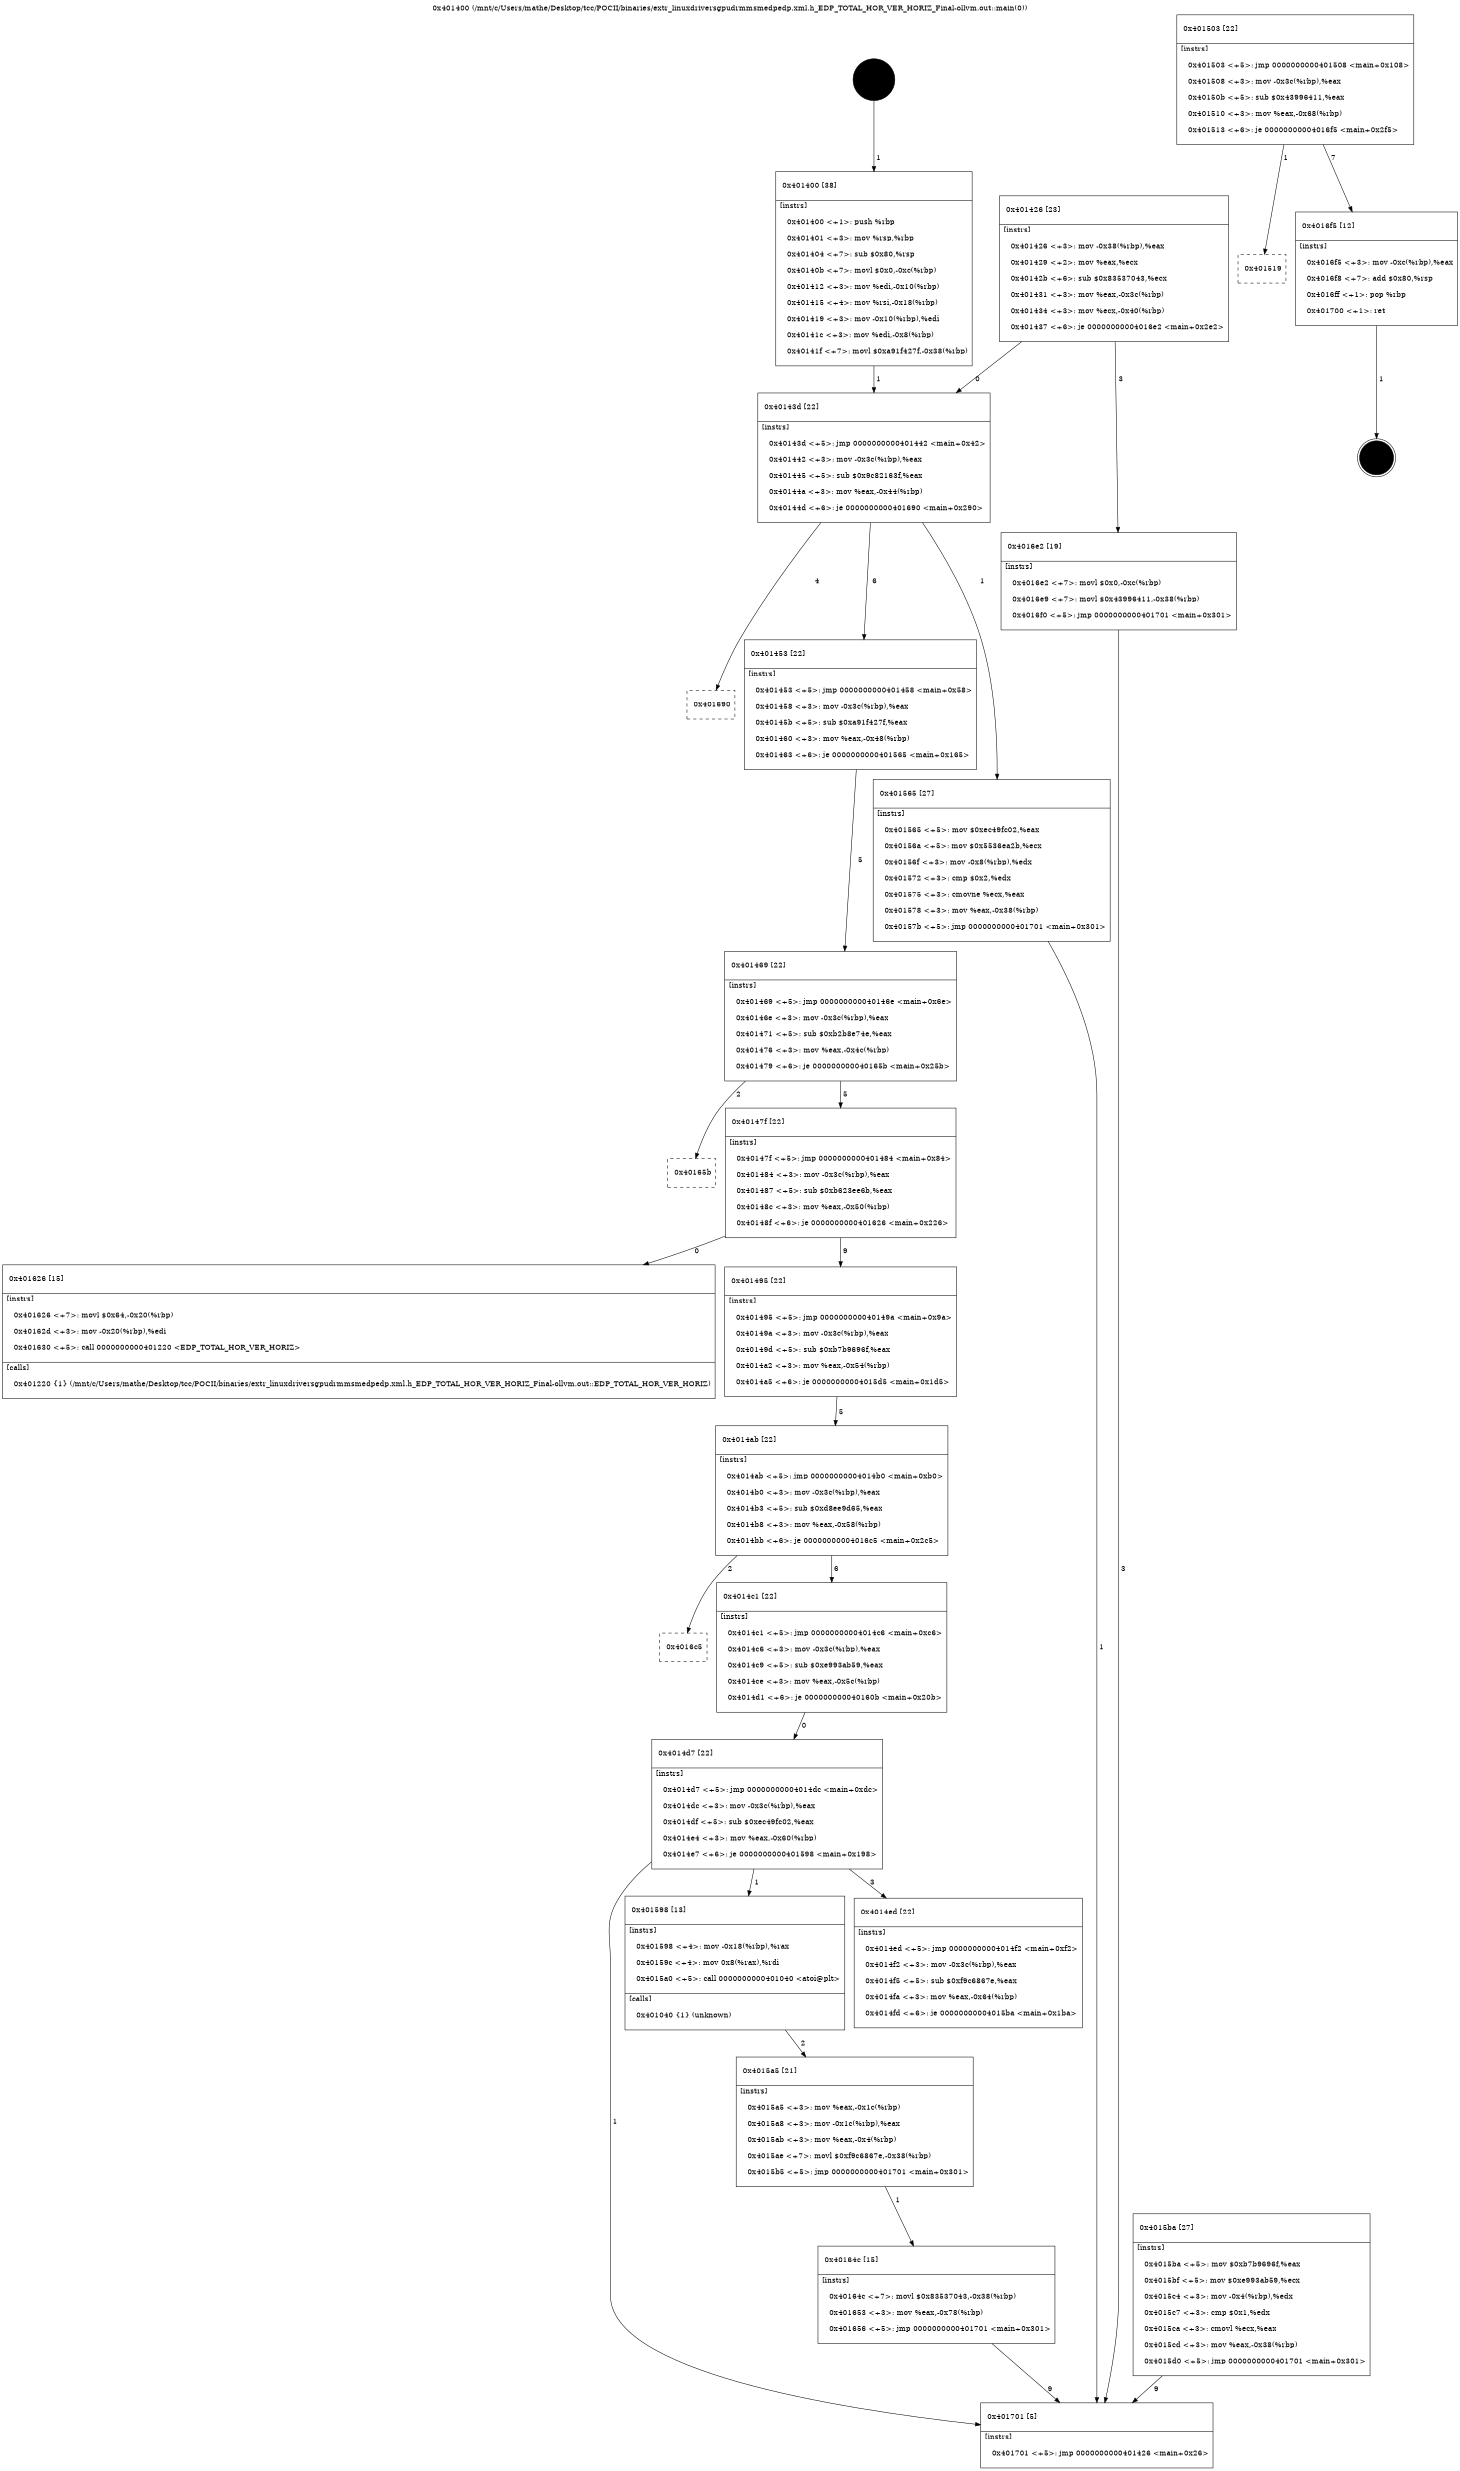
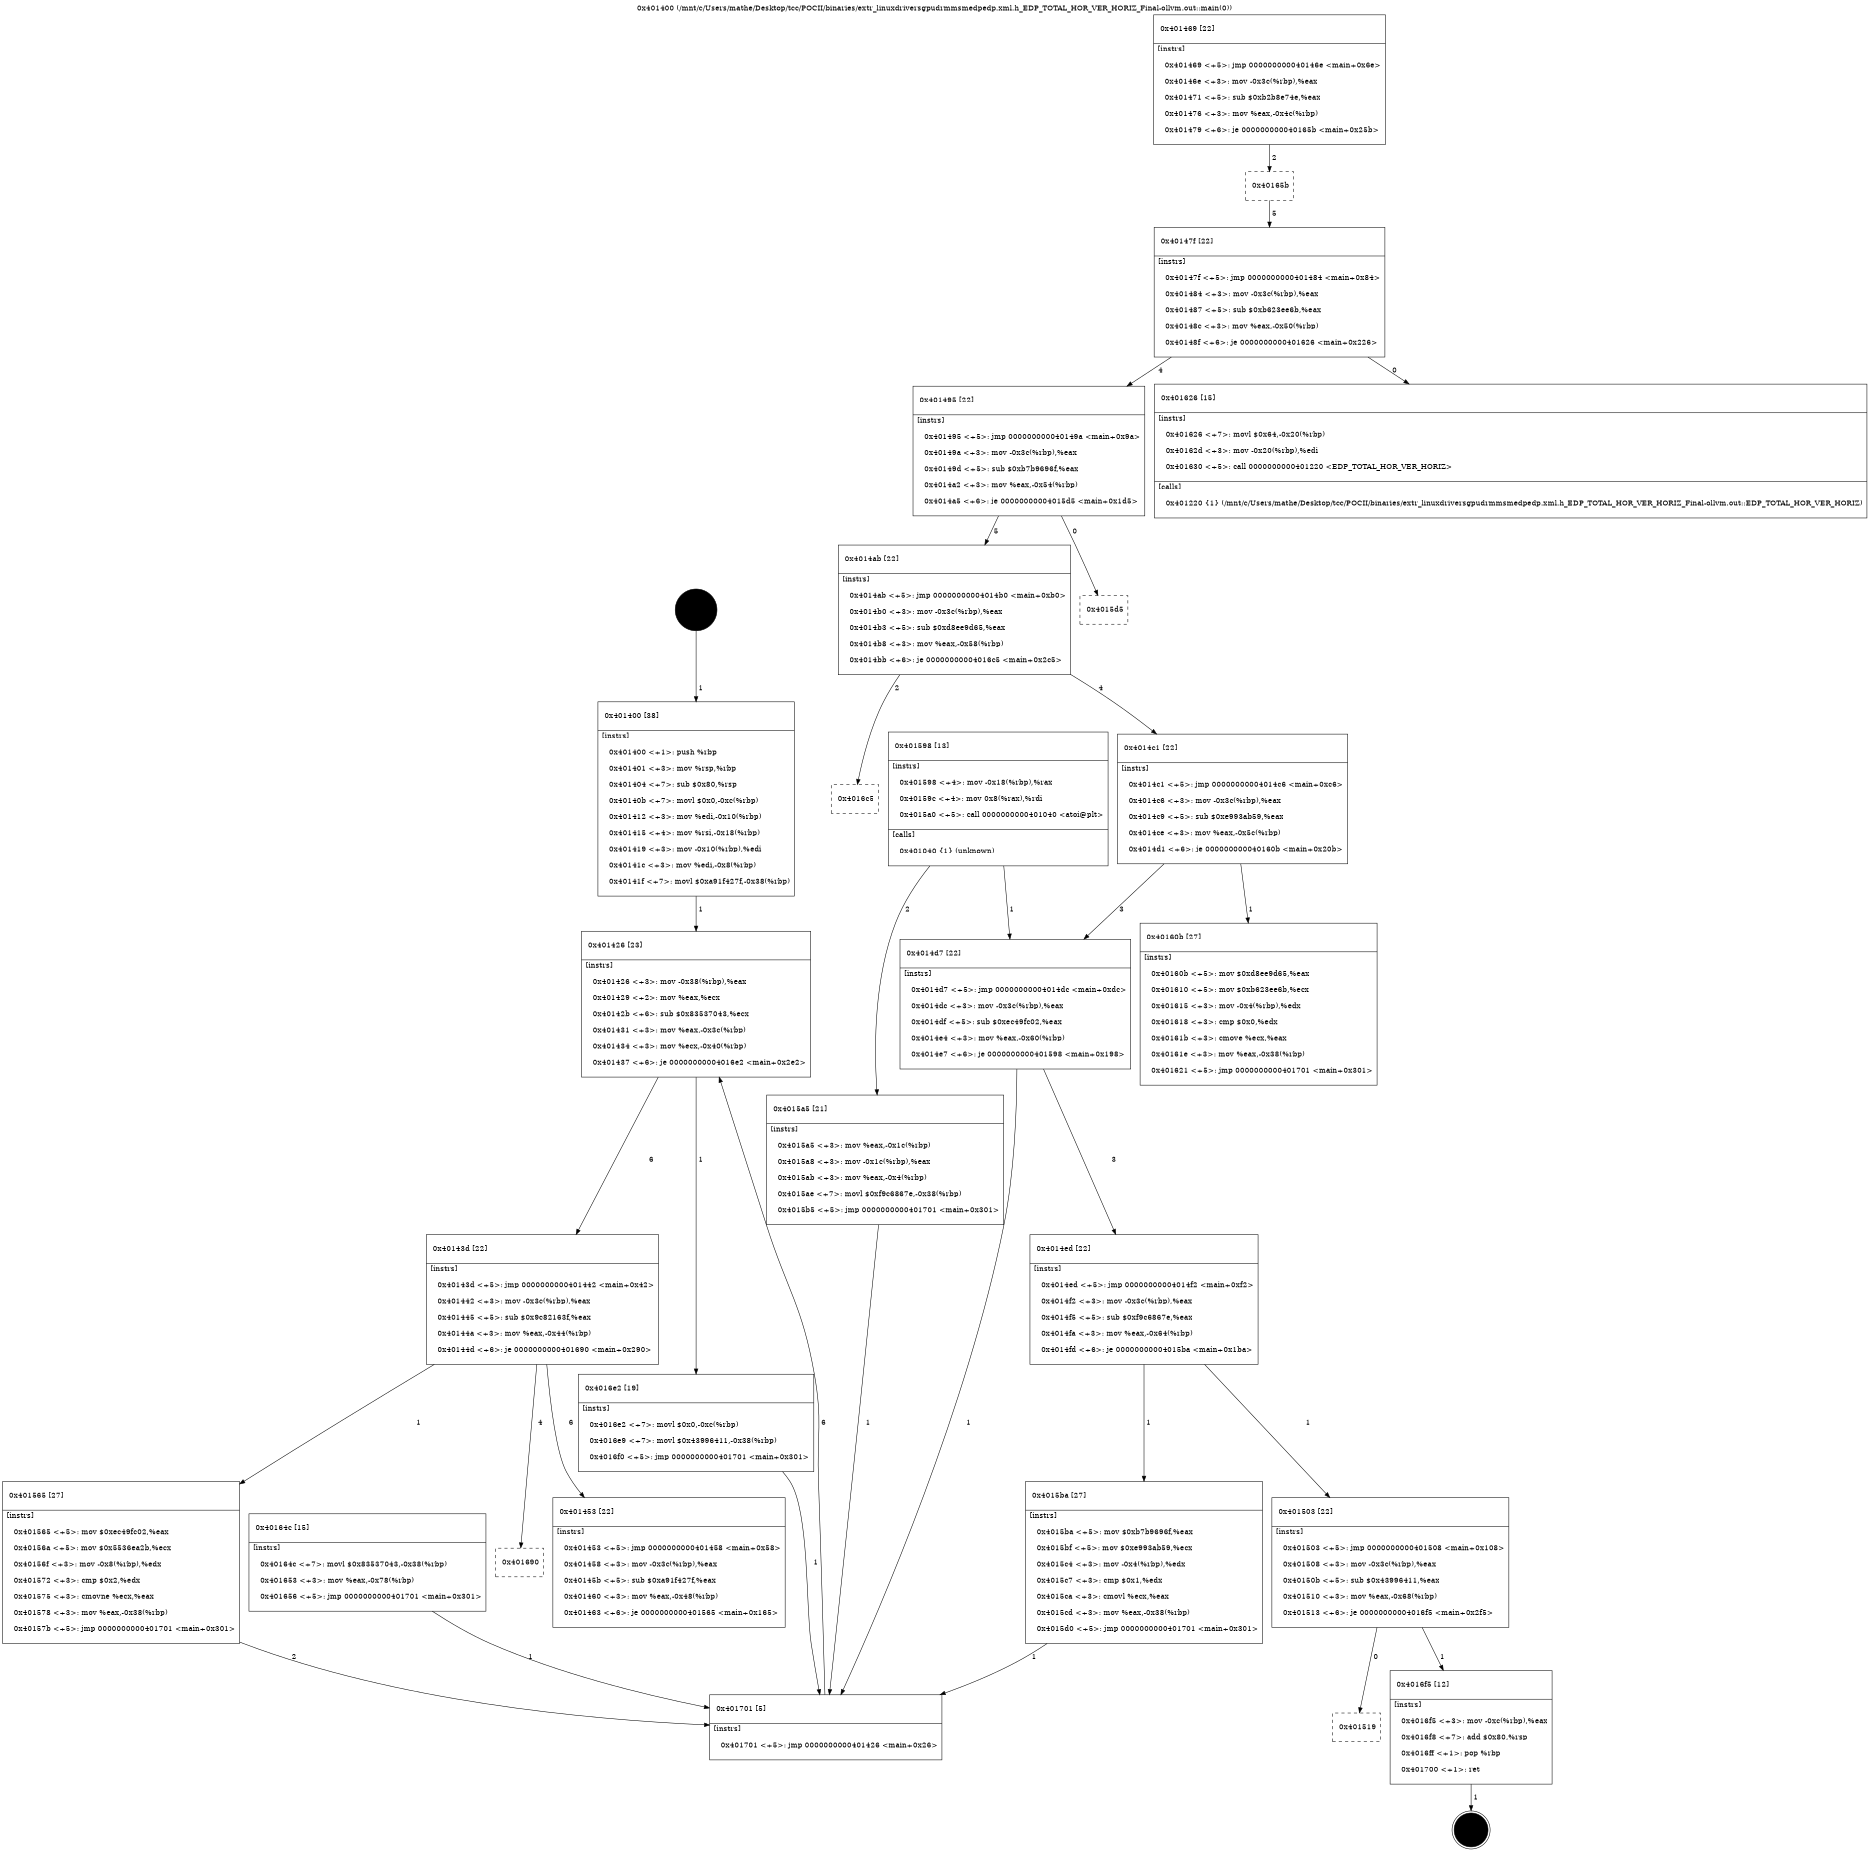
edge "0x401503 [22]" -> "0x401519": label " 1" -> " 0"
edge "0x401503 [22]" -> "0x4016f5 [12]": label " 7" -> " 1"
edge "0x401400 [38]" -> "0x40143d [22]": now "0x401400 [38]" -> "0x401426 [23]"
edge "0x401426 [23]" -> "0x40143d [22]": label " 0" -> " 6"
edge "0x401426 [23]" -> "0x4016e2 [19]": label " 3" -> " 1"
node "0x4015d5": added
edge "0x401453 [22]" -> "0x401469 [22]": removed, label "5"
node "0x40160b [27]": added
edge "0x401469 [22]" -> "0x40147f [22]": now "0x40165b" -> "0x40147f [22]"
edge "0x40147f [22]" -> "0x401495 [22]": label " 9" -> " 4"
edge "0x401701 [5]" -> "0x401426 [23]": added, label "6"
edge "0x4014ed [22]" -> "0x4015ba [27]": added, label "1"
edge "0x4014ed [22]" -> "0x401503 [22]": added, label "1"
edge "0x4014ab [22]" -> "0x4014c1 [22]": label " 6" -> " 4"
edge "0x4016e2 [19]" -> "0x401701 [5]": label " 3" -> " 1"
edge "0x401565 [27]" -> "0x401701 [5]": label " 1" -> " 2"
edge "0x4014c1 [22]" -> "0x4014d7 [22]": label " 0" -> " 3"
edge "0x4014d7 [22]" -> "0x401598 [13]": reversed
edge "0x4015a5 [21]" -> "0x40164c [15]": now "0x4015a5 [21]" -> "0x401701 [5]"
edge "0x40164c [15]" -> "0x401701 [5]": label " 9" -> " 1"
edge "0x4015ba [27]" -> "0x401701 [5]": label " 9" -> " 1"
